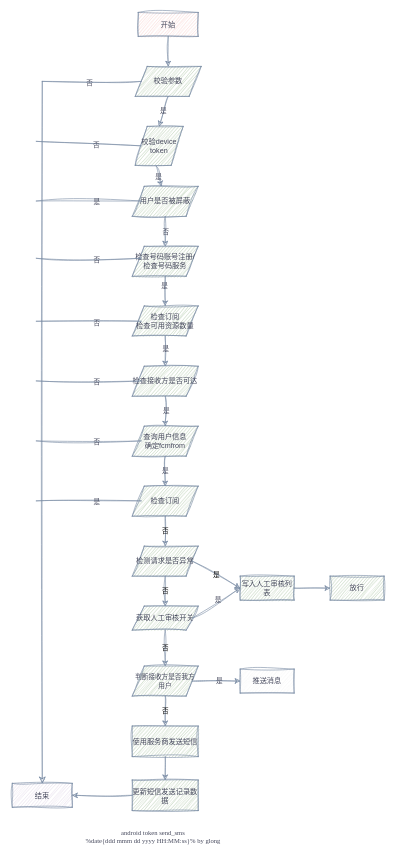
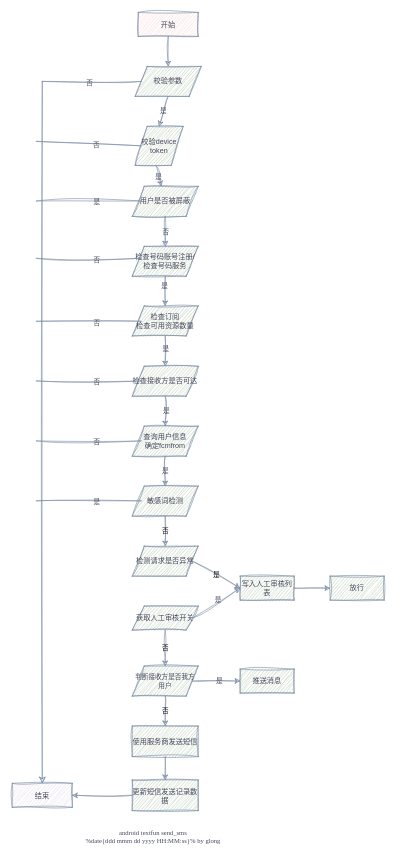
node "检查订阅": label "检查订阅" -> "敏感词检测"
edge "检测请求是否异常" -> "获取人工审核开关": removed, label "否"
node "推送消息": fillcolor #f5f5f5 -> #b2c9ab
node "android token send_sms %date{ddd mmm dd yyyy HH:MM:ss}% by glong": label "android token send_sms %date{ddd mmm dd yyyy HH:MM:ss}% by glong" -> "android textfun send_sms %date{ddd mmm dd yyyy HH:MM:ss}% by glong"
